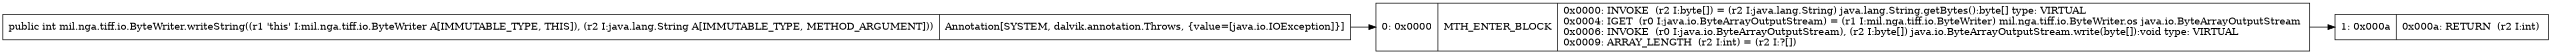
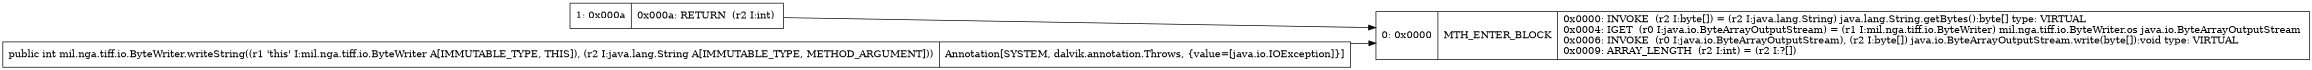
edge "0: 0x0000" -> "1: 0x000a": reversed
